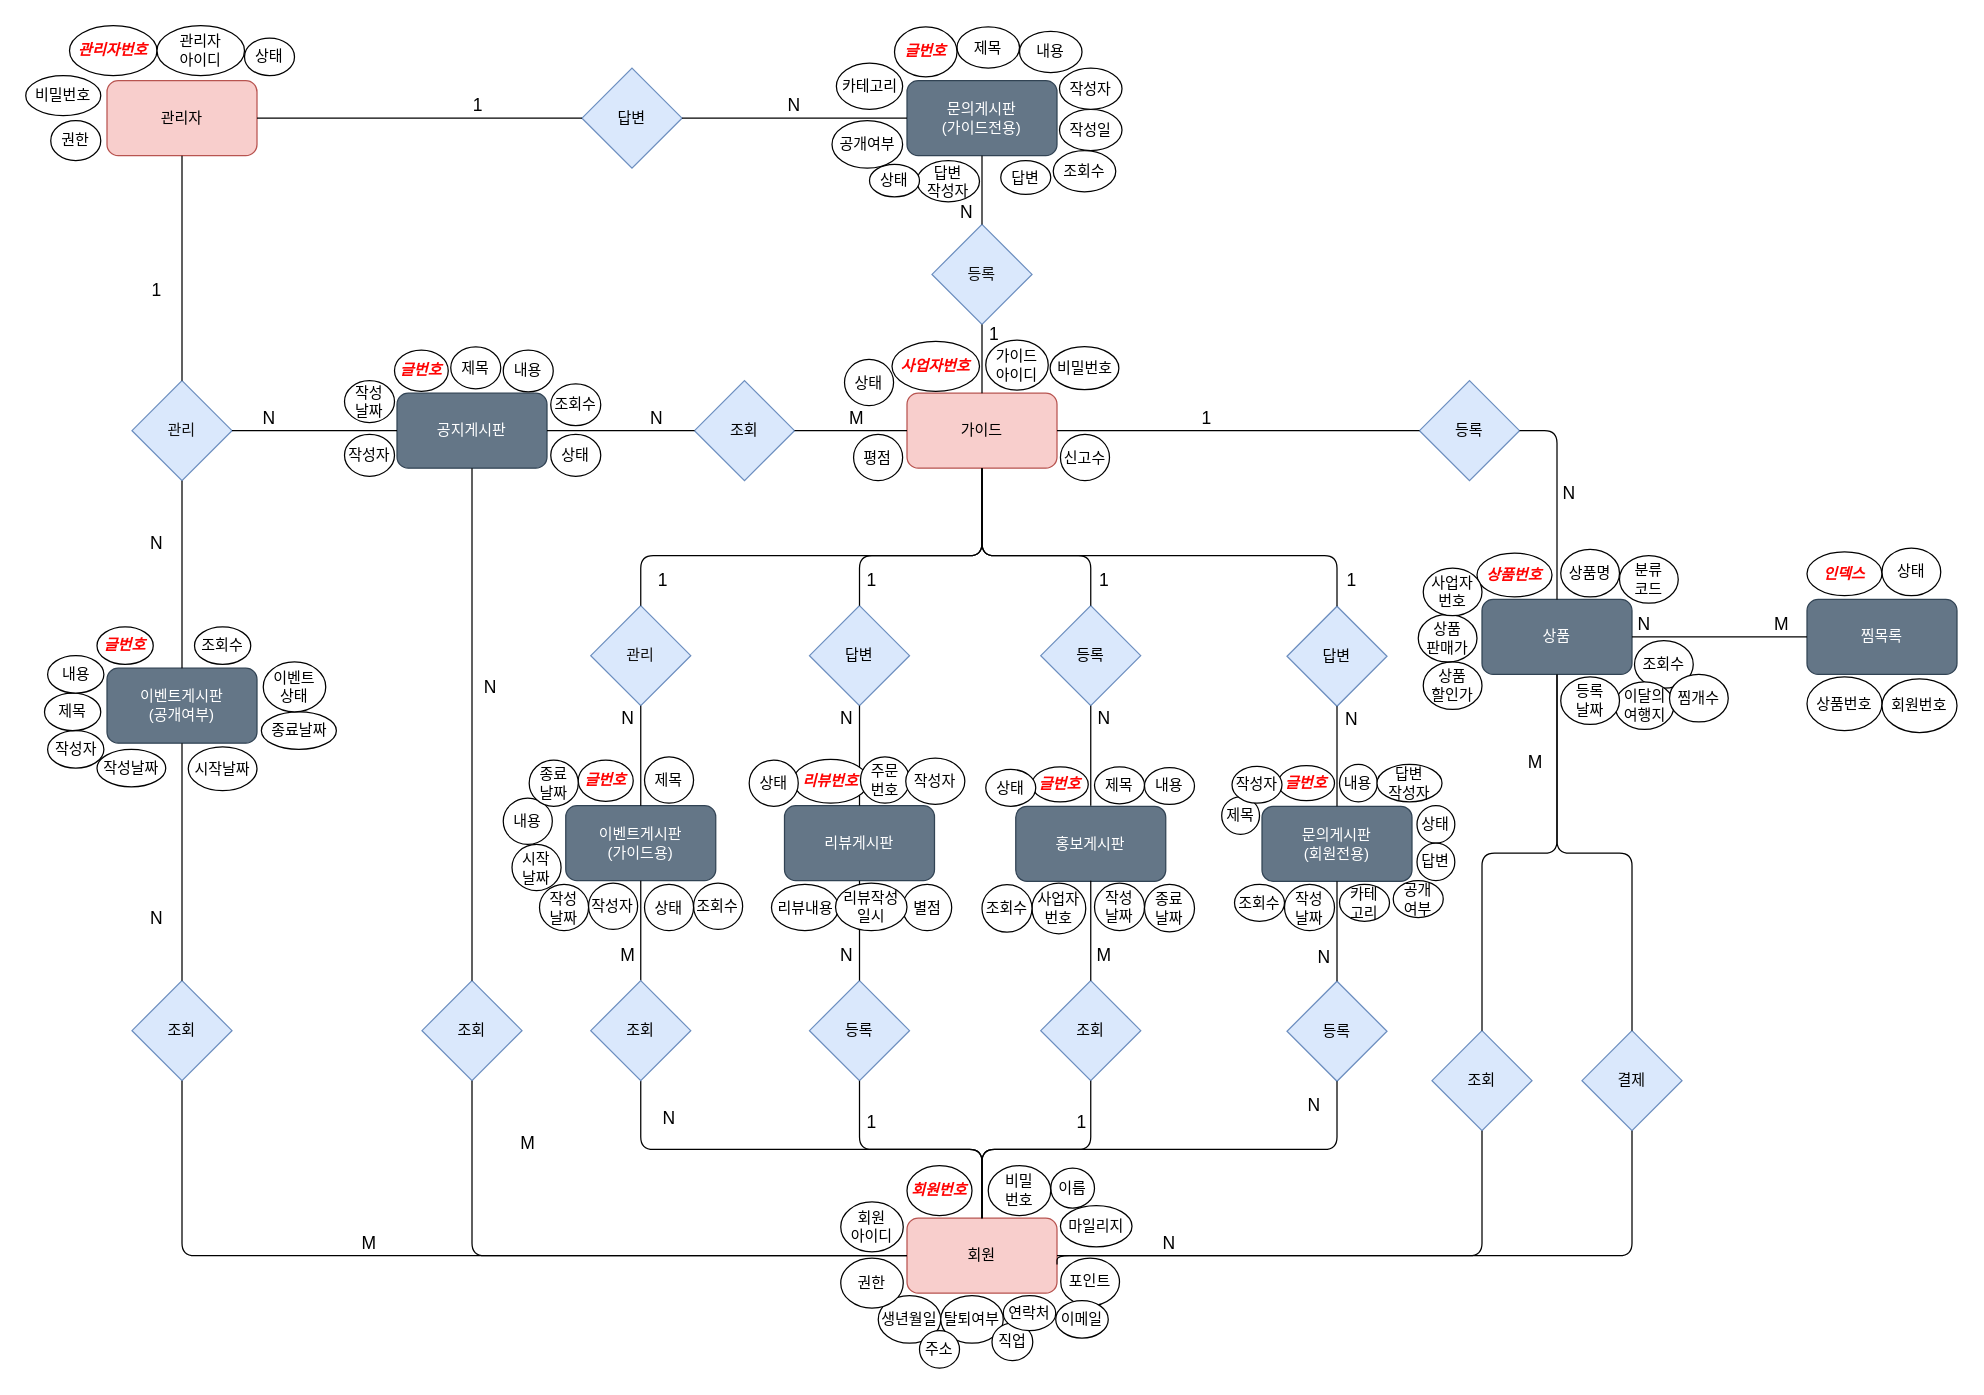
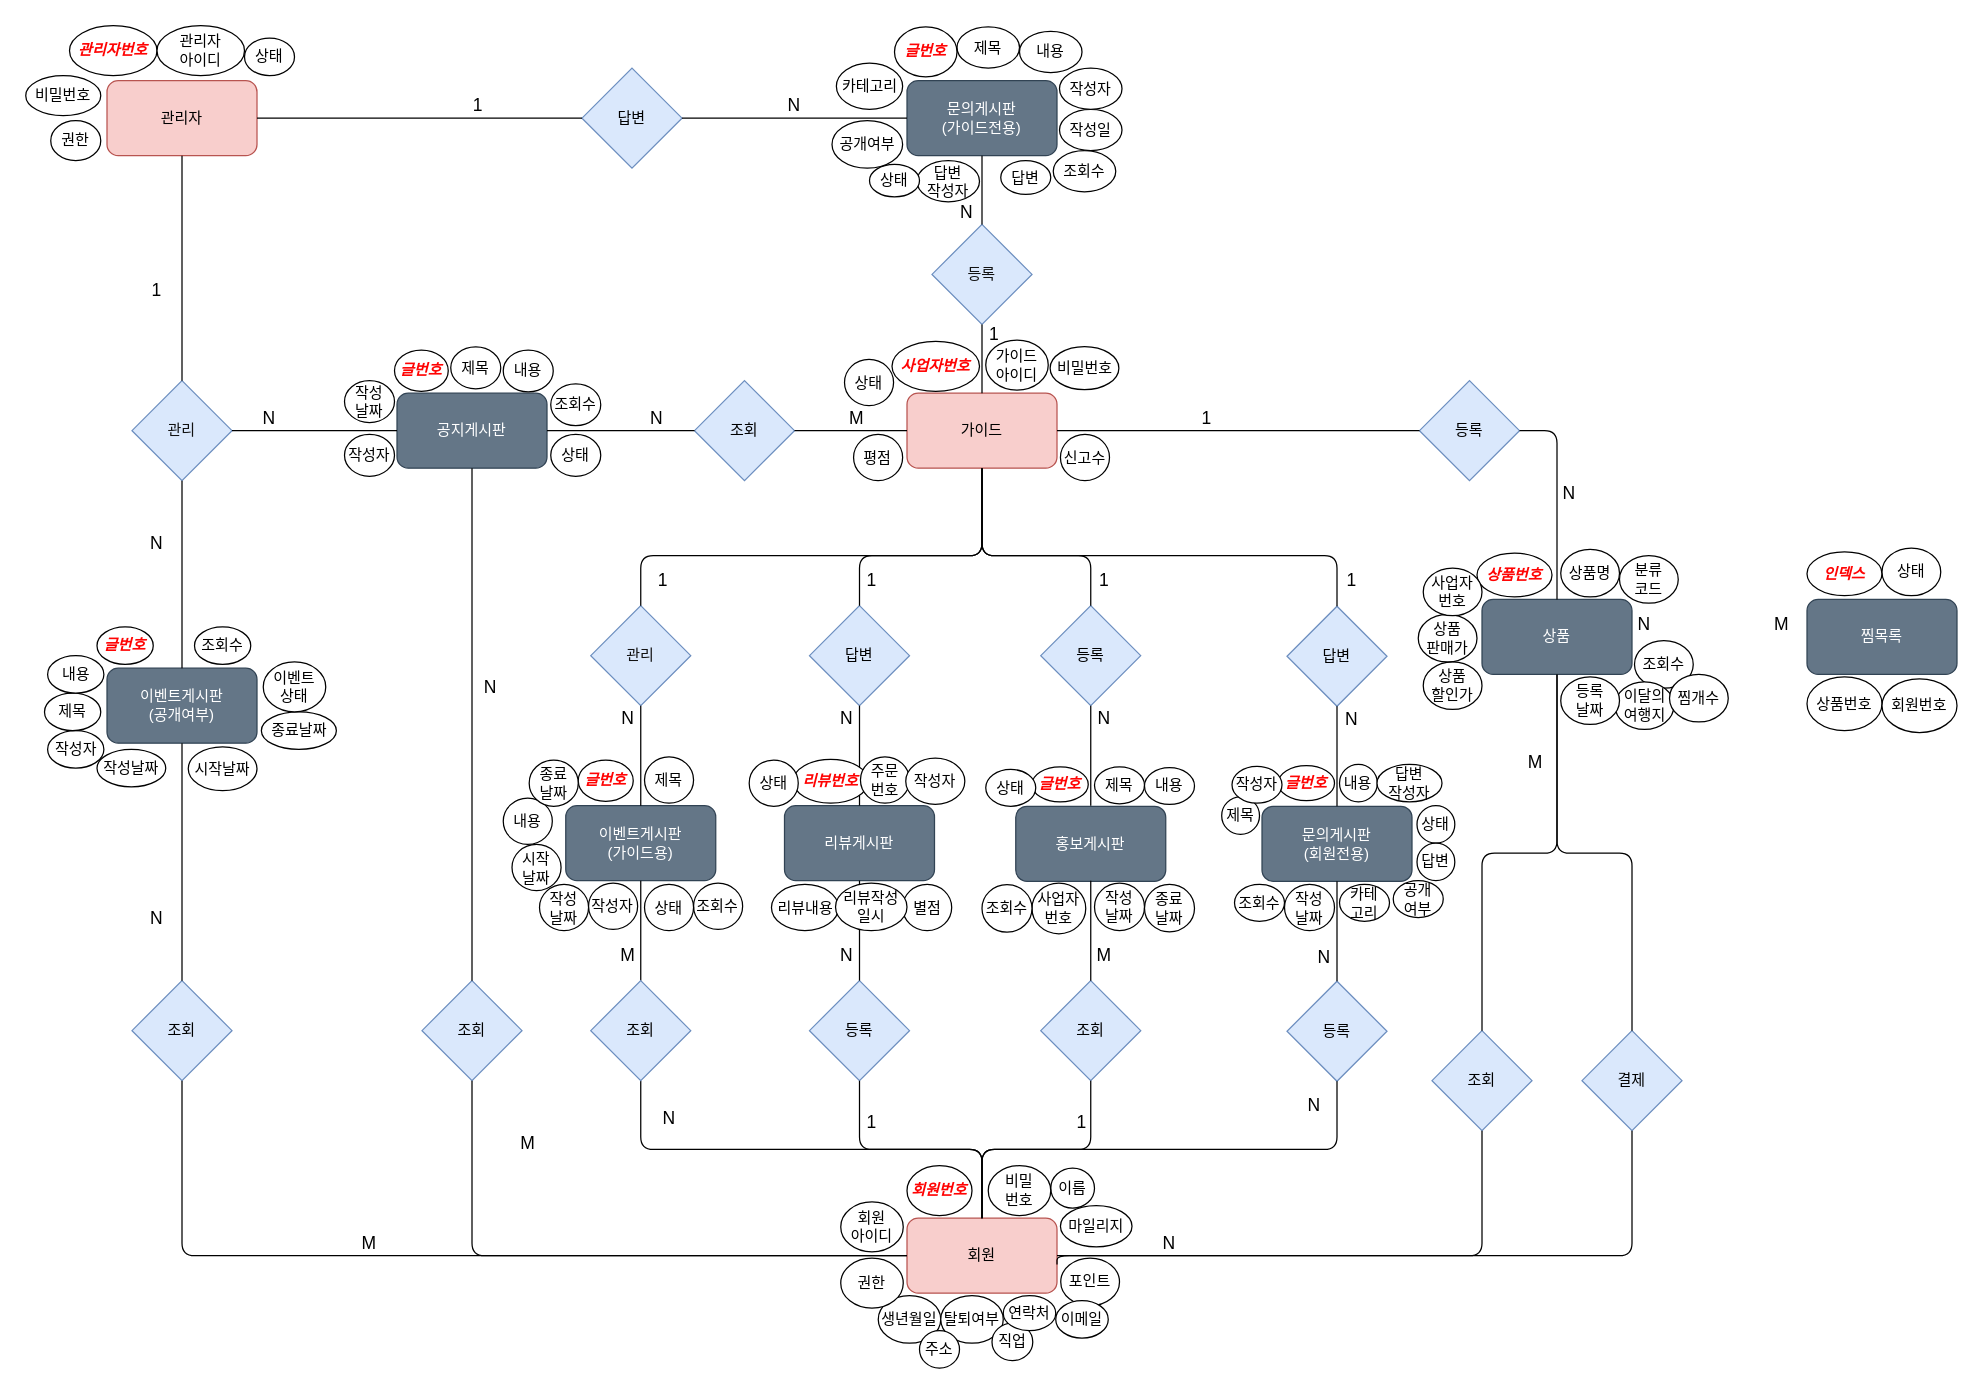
edge "상품" -- "찜목록": removed
